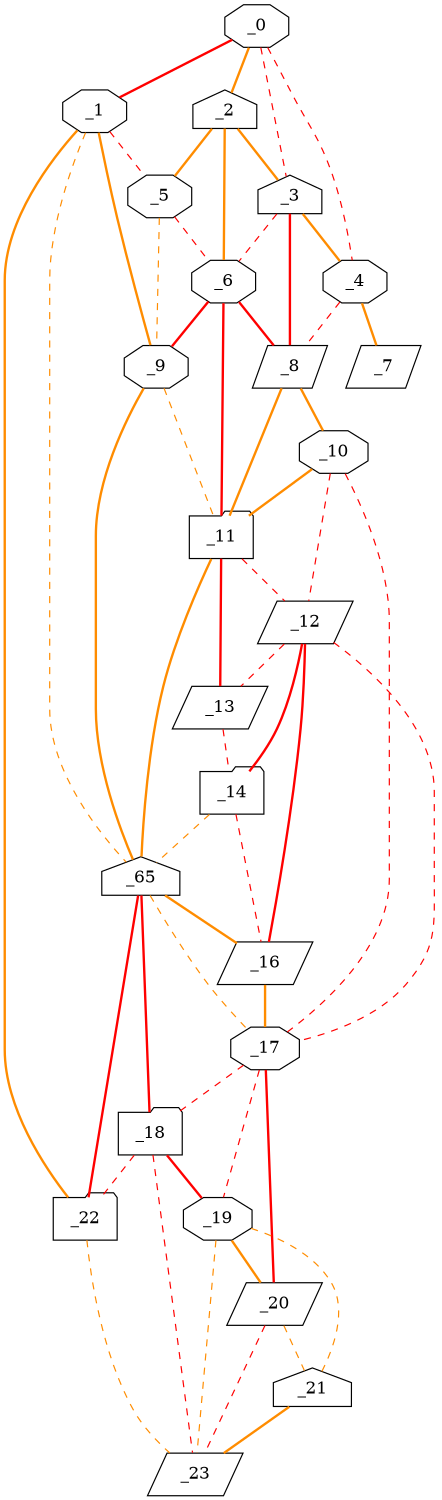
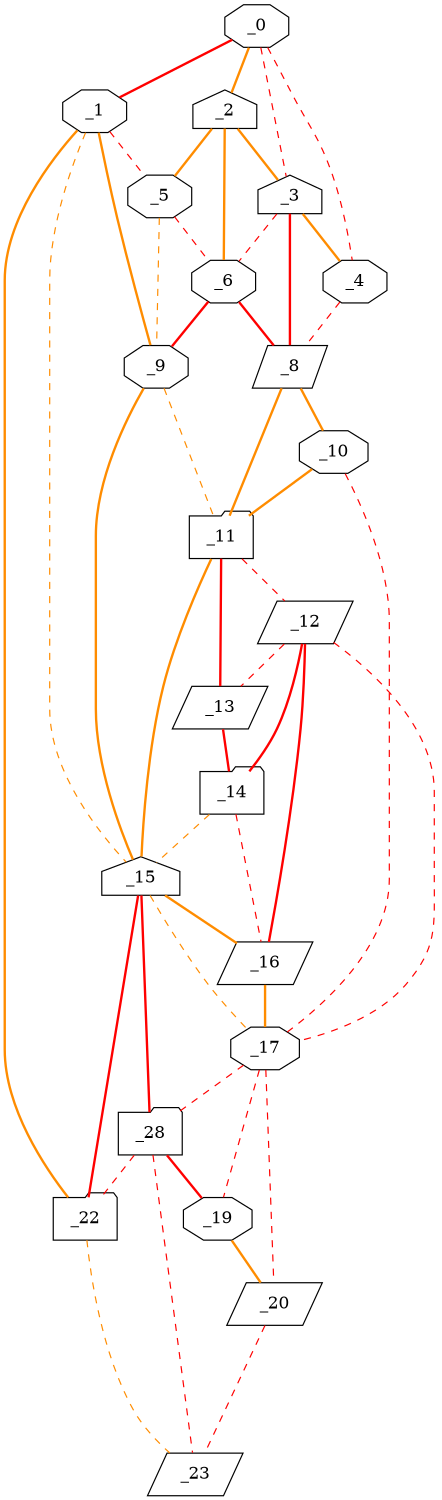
node "_7": removed
edge "_6" -- "_11": removed
edge "_10" -- "_12": removed
edge "_13" -- "_14": style dashed -> bold
node "_65": label "_65" -> "_15"
node "_18": label "_18" -> "_28"
edge "_17" -- "_20": style bold -> dashed
edge "_19" -- "_23": removed
node "_21": removed
